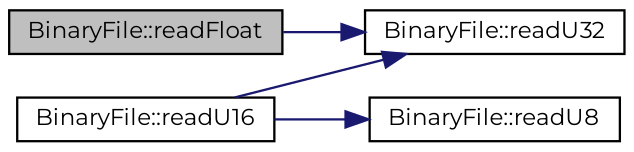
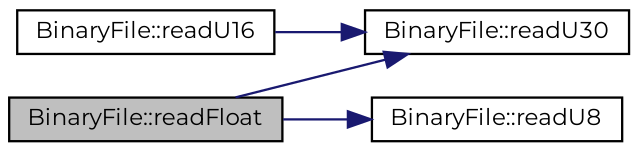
node "BinaryFile::readU32": label "BinaryFile::readU32" -> "BinaryFile::readU30"
edge "BinaryFile::readU16" -> "BinaryFile::readU8": now "BinaryFile::readFloat" -> "BinaryFile::readU8"
